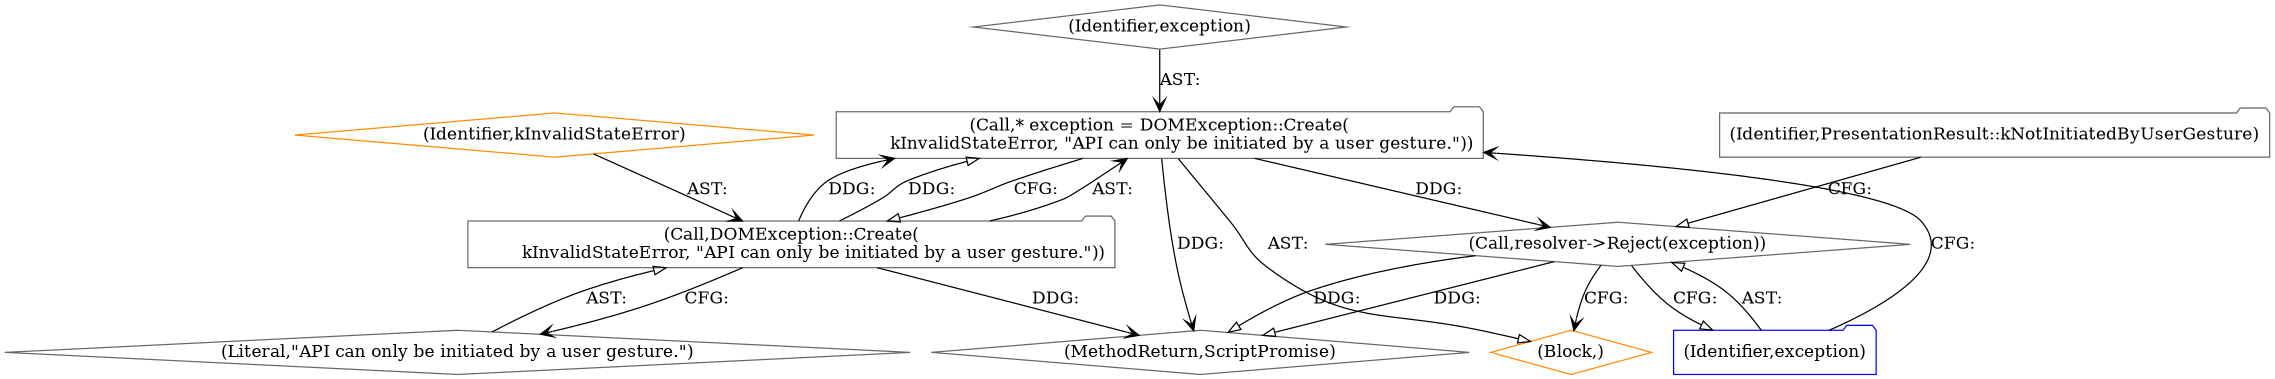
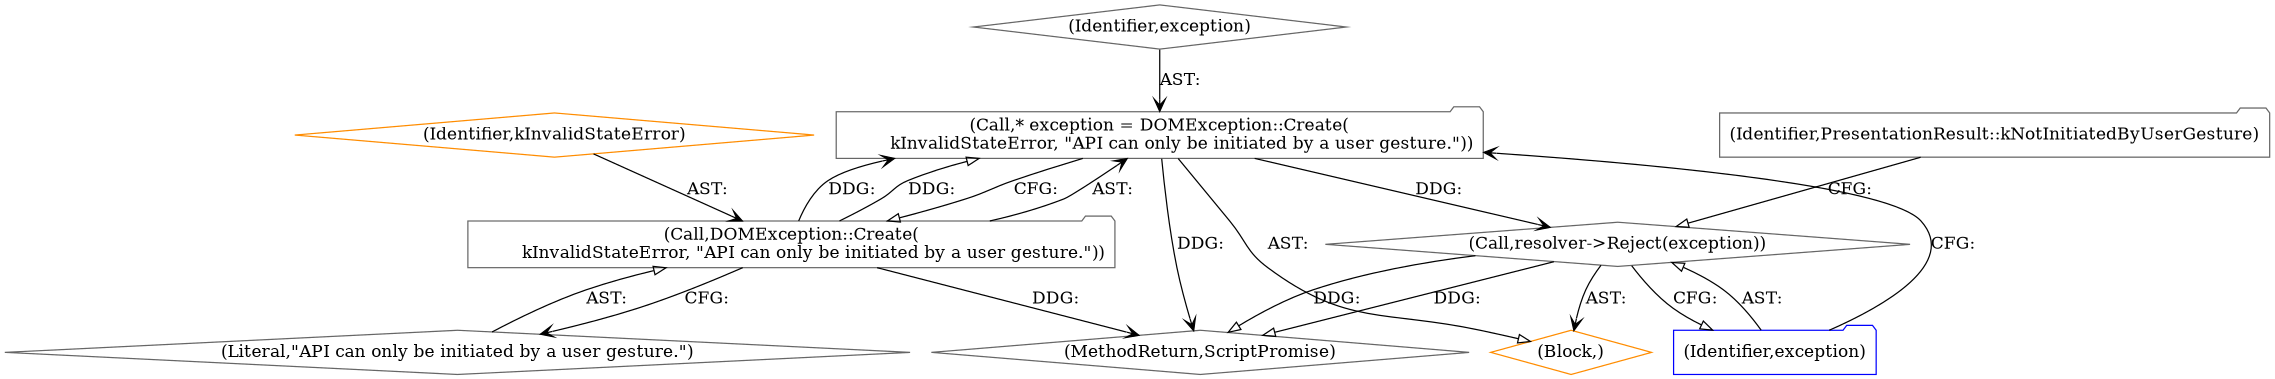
edge "(Call,resolver->Reject(exception))" -> "(Block,)": label "CFG: " -> "AST: "
